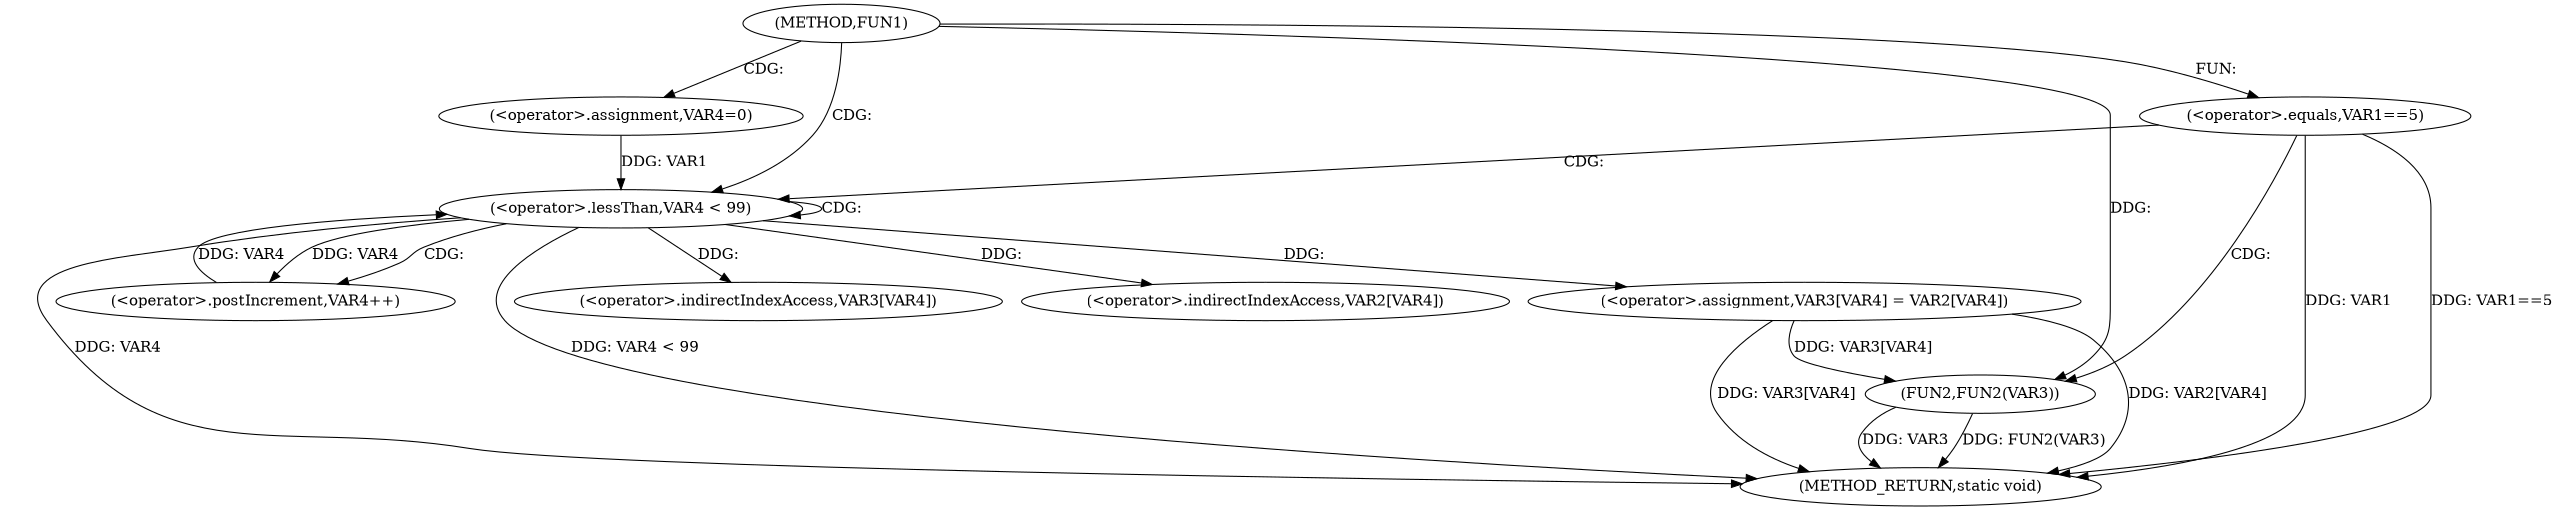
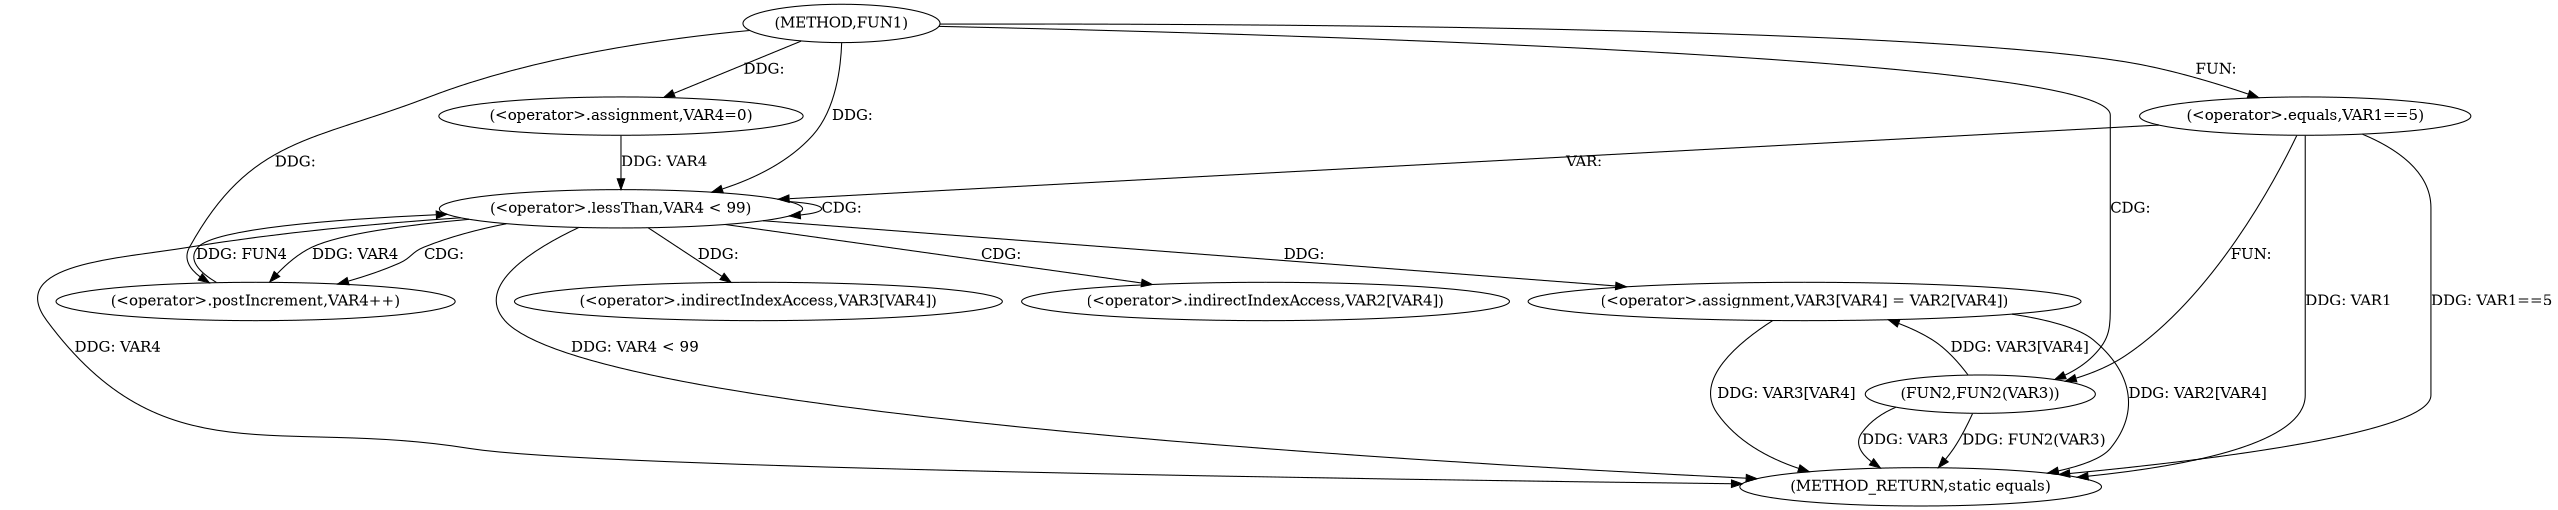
edge "(METHOD,FUN1)" -> "(<operator>.assignment,VAR4=0)": label "CDG: " -> "DDG: "
edge "(METHOD,FUN1)" -> "(<operator>.postIncrement,VAR4++)": added, label "DDG:"
edge "(METHOD,FUN1)" -> "(<operator>.lessThan,VAR4 < 99)": label "CDG: " -> "DDG: "
edge "(<operator>.assignment,VAR4=0)" -> "(<operator>.lessThan,VAR4 < 99)": label "DDG: VAR1" -> "DDG: VAR4"
edge "(<operator>.equals,VAR1==5)" -> "(<operator>.lessThan,VAR4 < 99)": label "CDG: " -> "VAR: "
edge "(METHOD,FUN1)" -> "(FUN2,FUN2(VAR3))": label "DDG: " -> "CDG: "
edge "(<operator>.postIncrement,VAR4++)" -> "(<operator>.lessThan,VAR4 < 99)": label "DDG: VAR4" -> "DDG: FUN4"
edge "(<operator>.lessThan,VAR4 < 99)" -> "(<operator>.indirectIndexAccess,VAR2[VAR4])": label "DDG: " -> "CDG: "
edge "(<operator>.equals,VAR1==5)" -> "(FUN2,FUN2(VAR3))": label "CDG: " -> "FUN: "
edge "(<operator>.assignment,VAR3[VAR4] = VAR2[VAR4])" -> "(FUN2,FUN2(VAR3))": reversed
node "(METHOD_RETURN,static void)": label "(METHOD_RETURN,static void)" -> "(METHOD_RETURN,static equals)"
